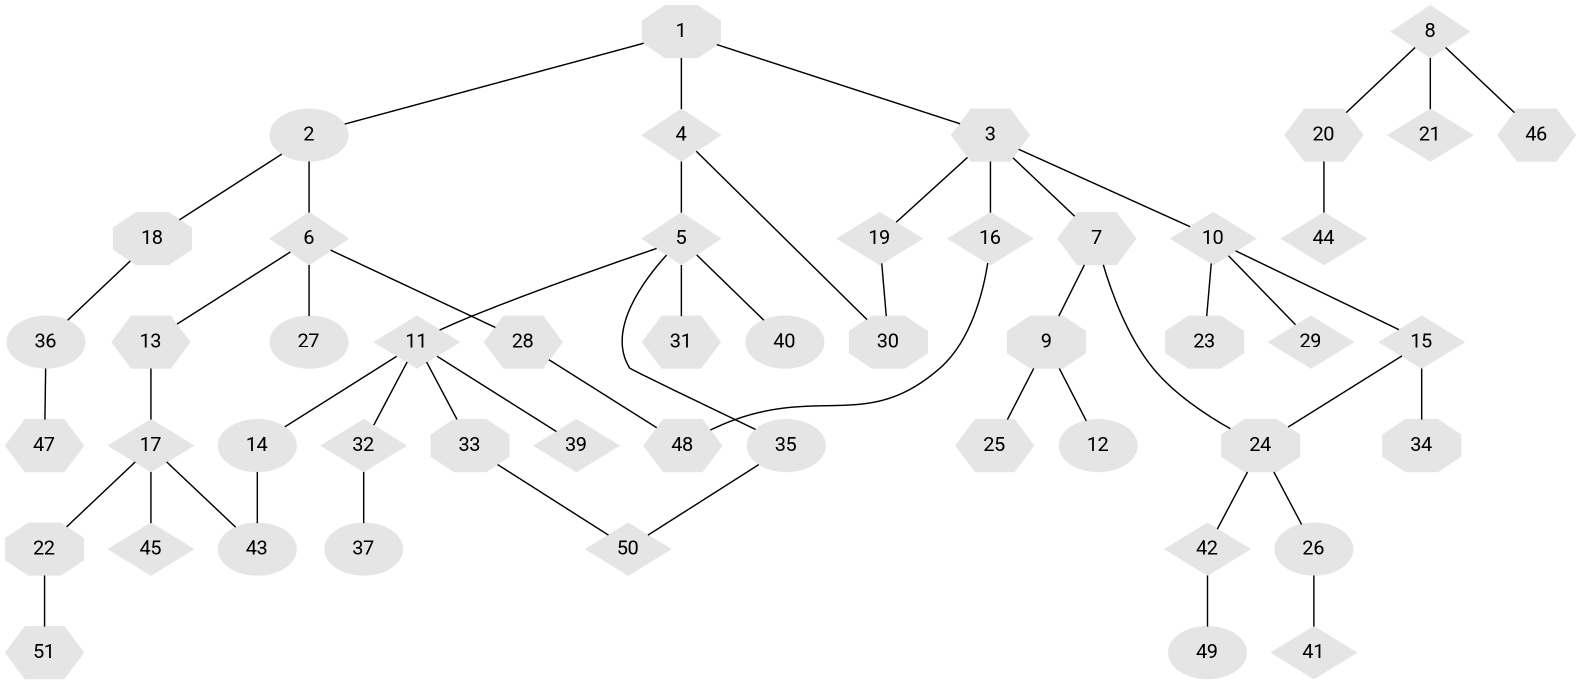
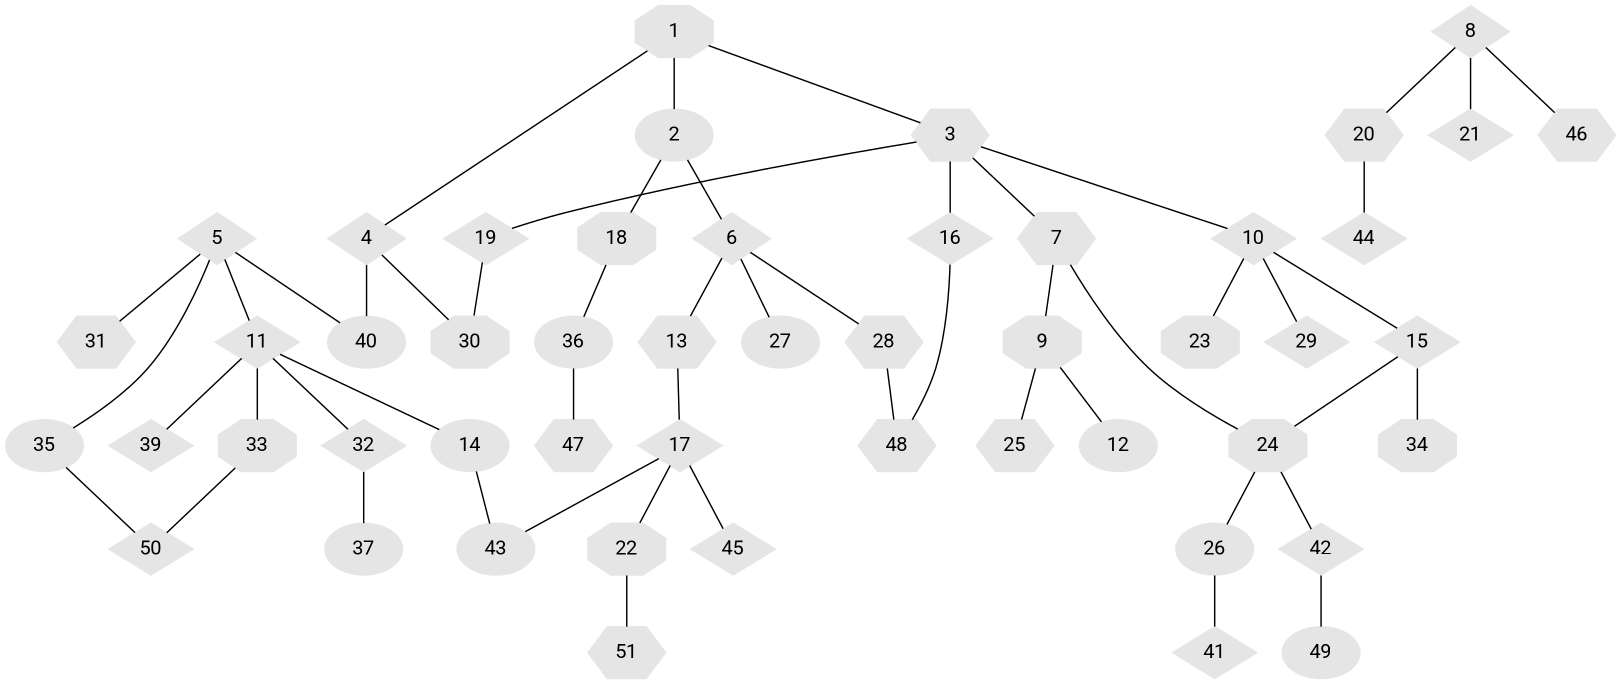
edge "4" -- "5": now "4" -- "40"
